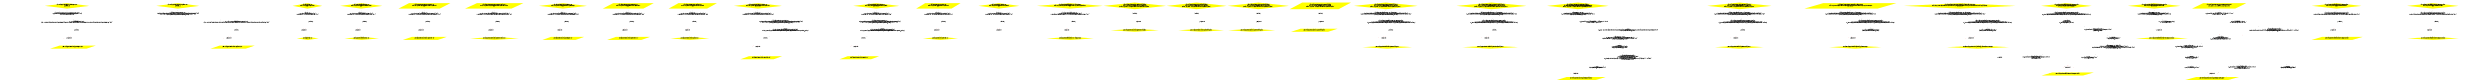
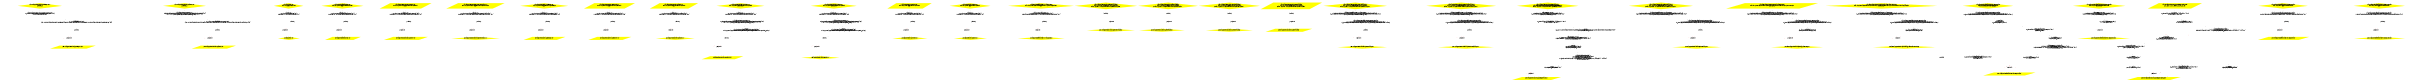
node "2: Exit SampleJUnit4Tests$FakeClassUnderTest.<init>()": shape diamond -> parallelogram
node "2: Exit SampleJUnit4Tests$ThrowingTestRule.<init>()": added
node "2: Exit SampleJUnit4Tests$TestWithThrowingTestRule.<init>()": shape parallelogram -> diamond
